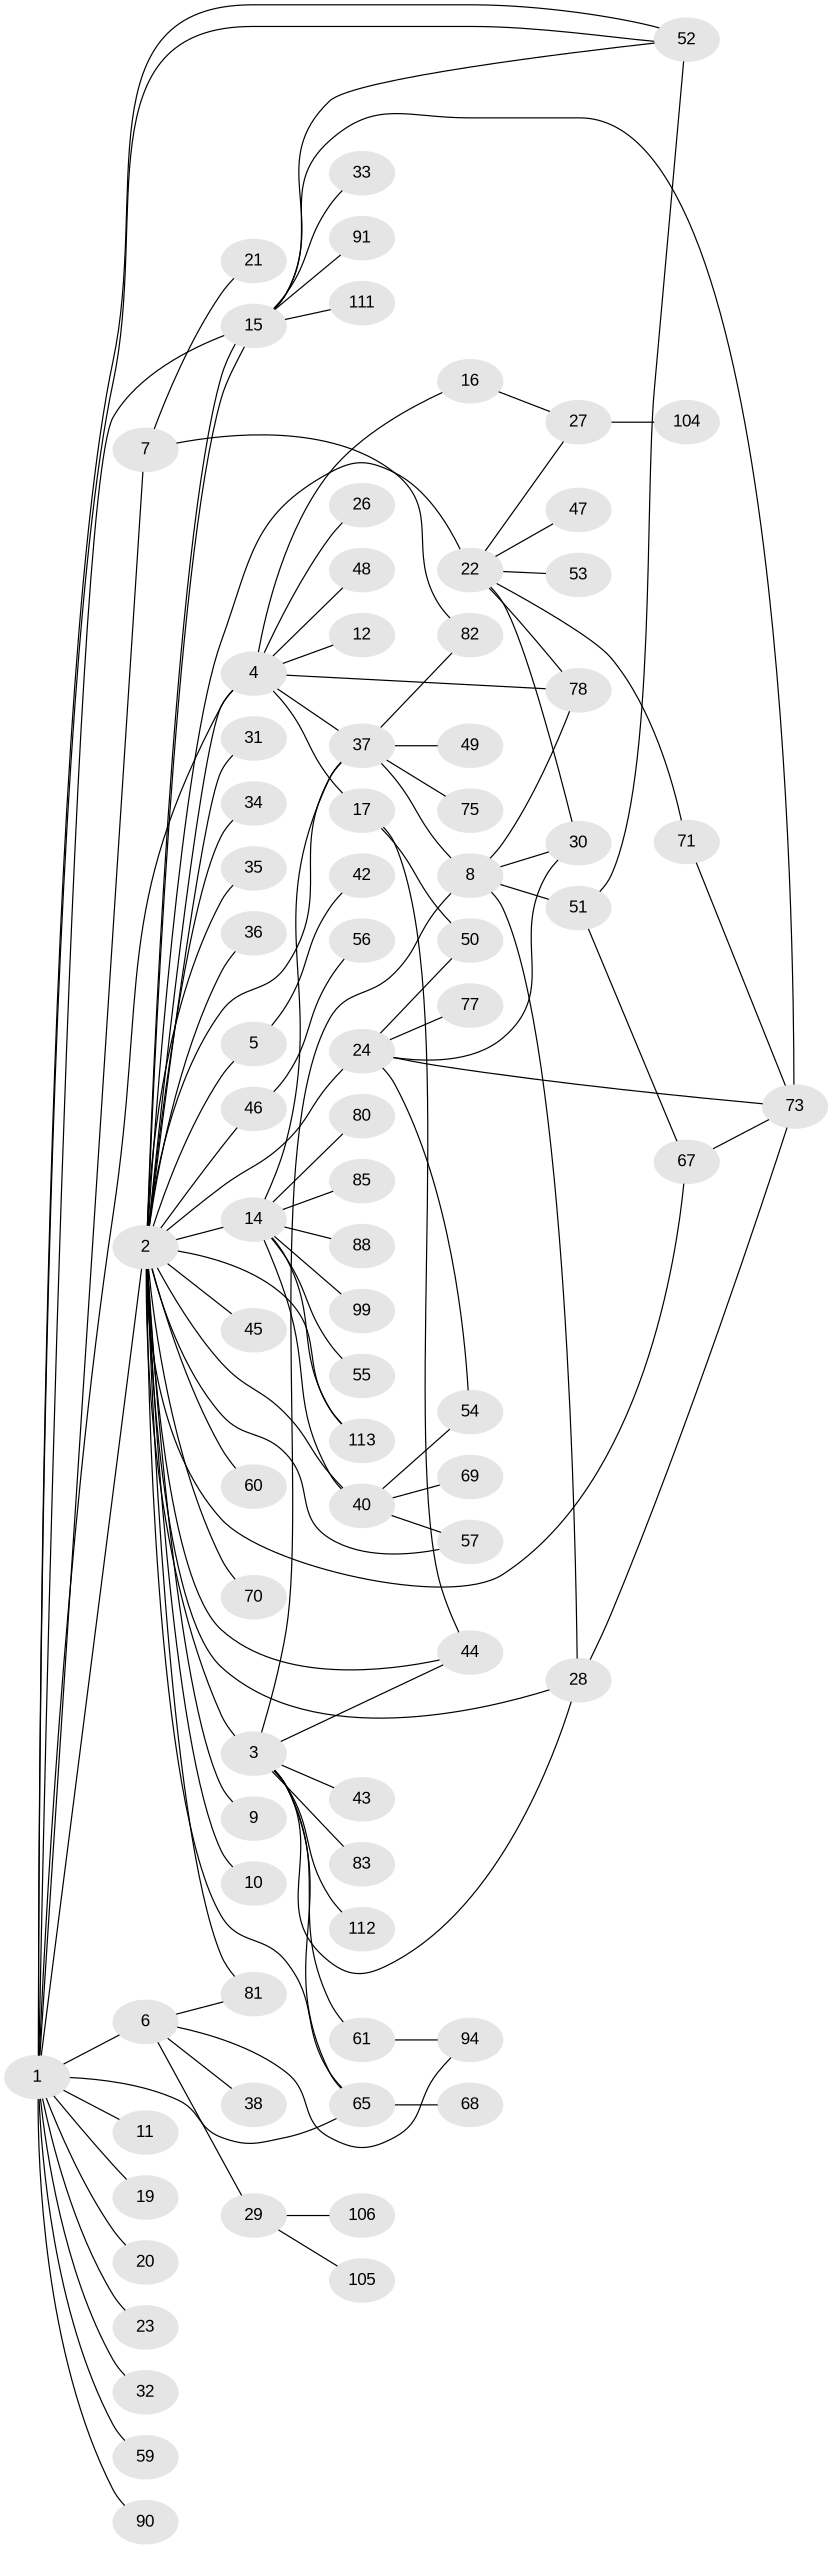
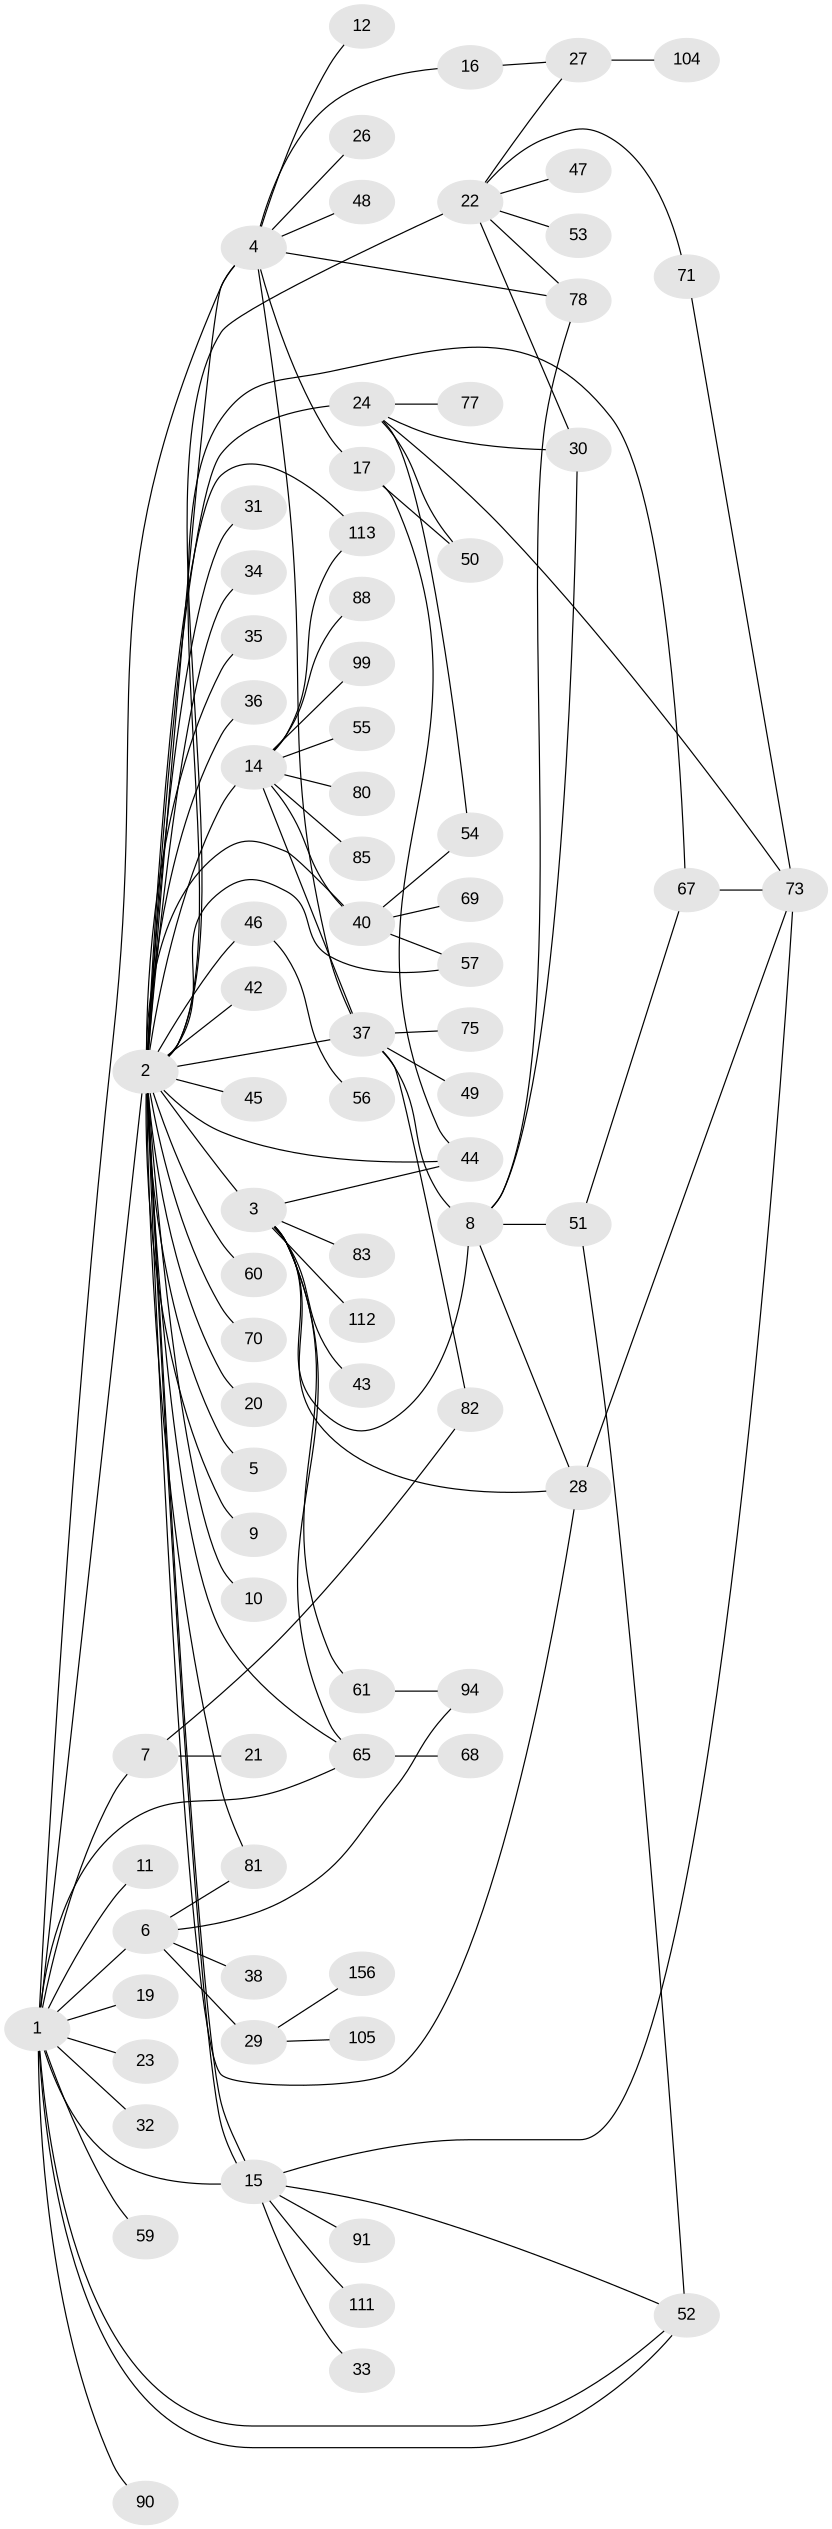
edge "42" -- "5": now "42" -- "2"
edge "1" -- "20": now "2" -- "20"
node "106": label "106" -> "156"
